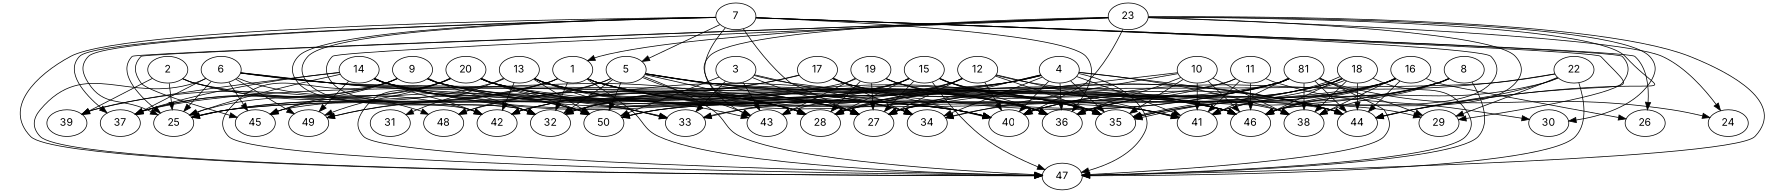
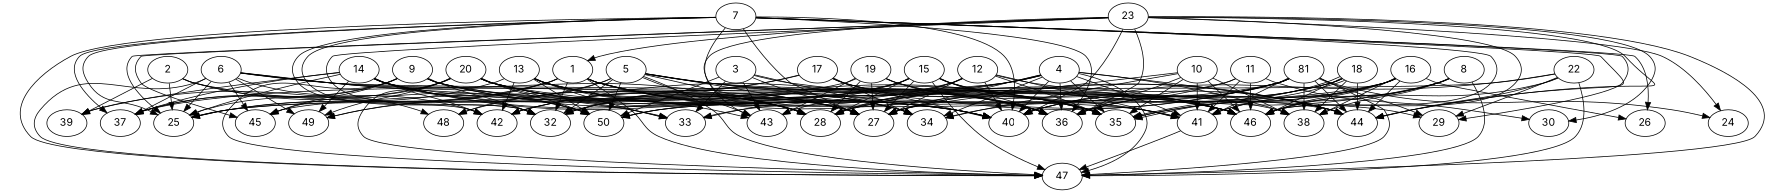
edge "7" -> "5": now "7" -> "40"
edge "23" -> "36": added
node "31": removed
edge "18" -> "47": now "41" -> "47"
